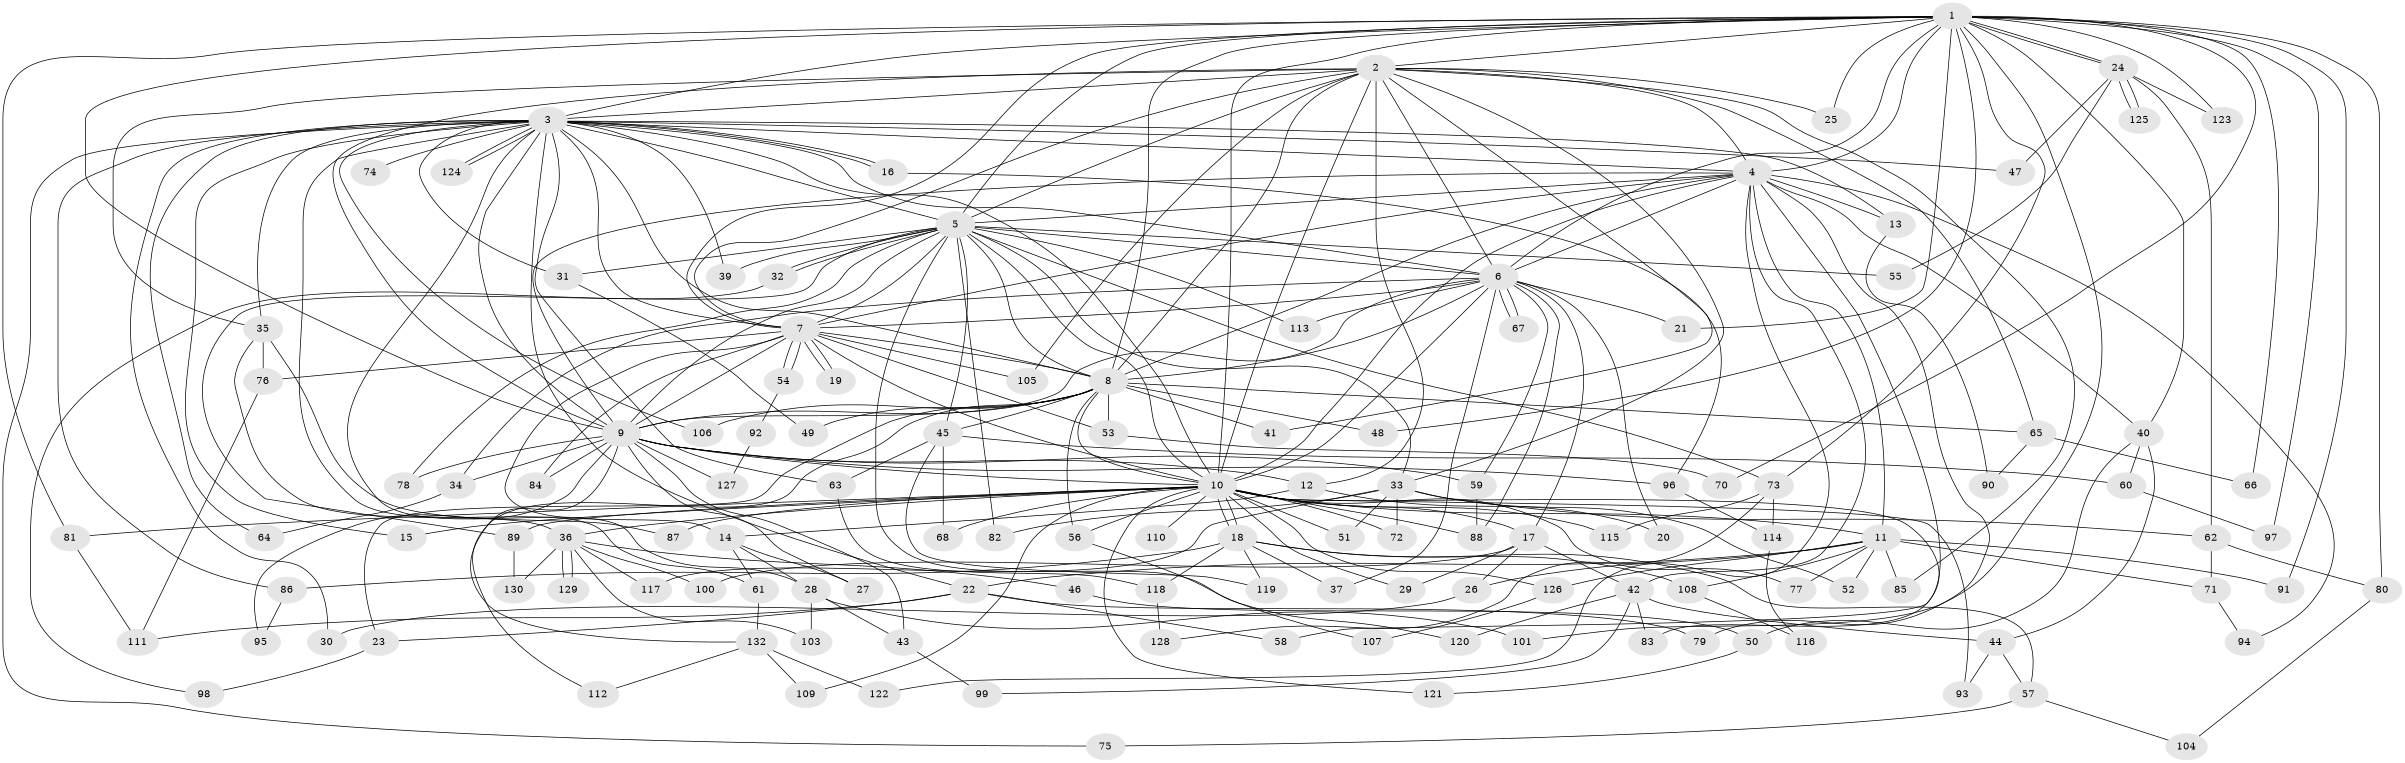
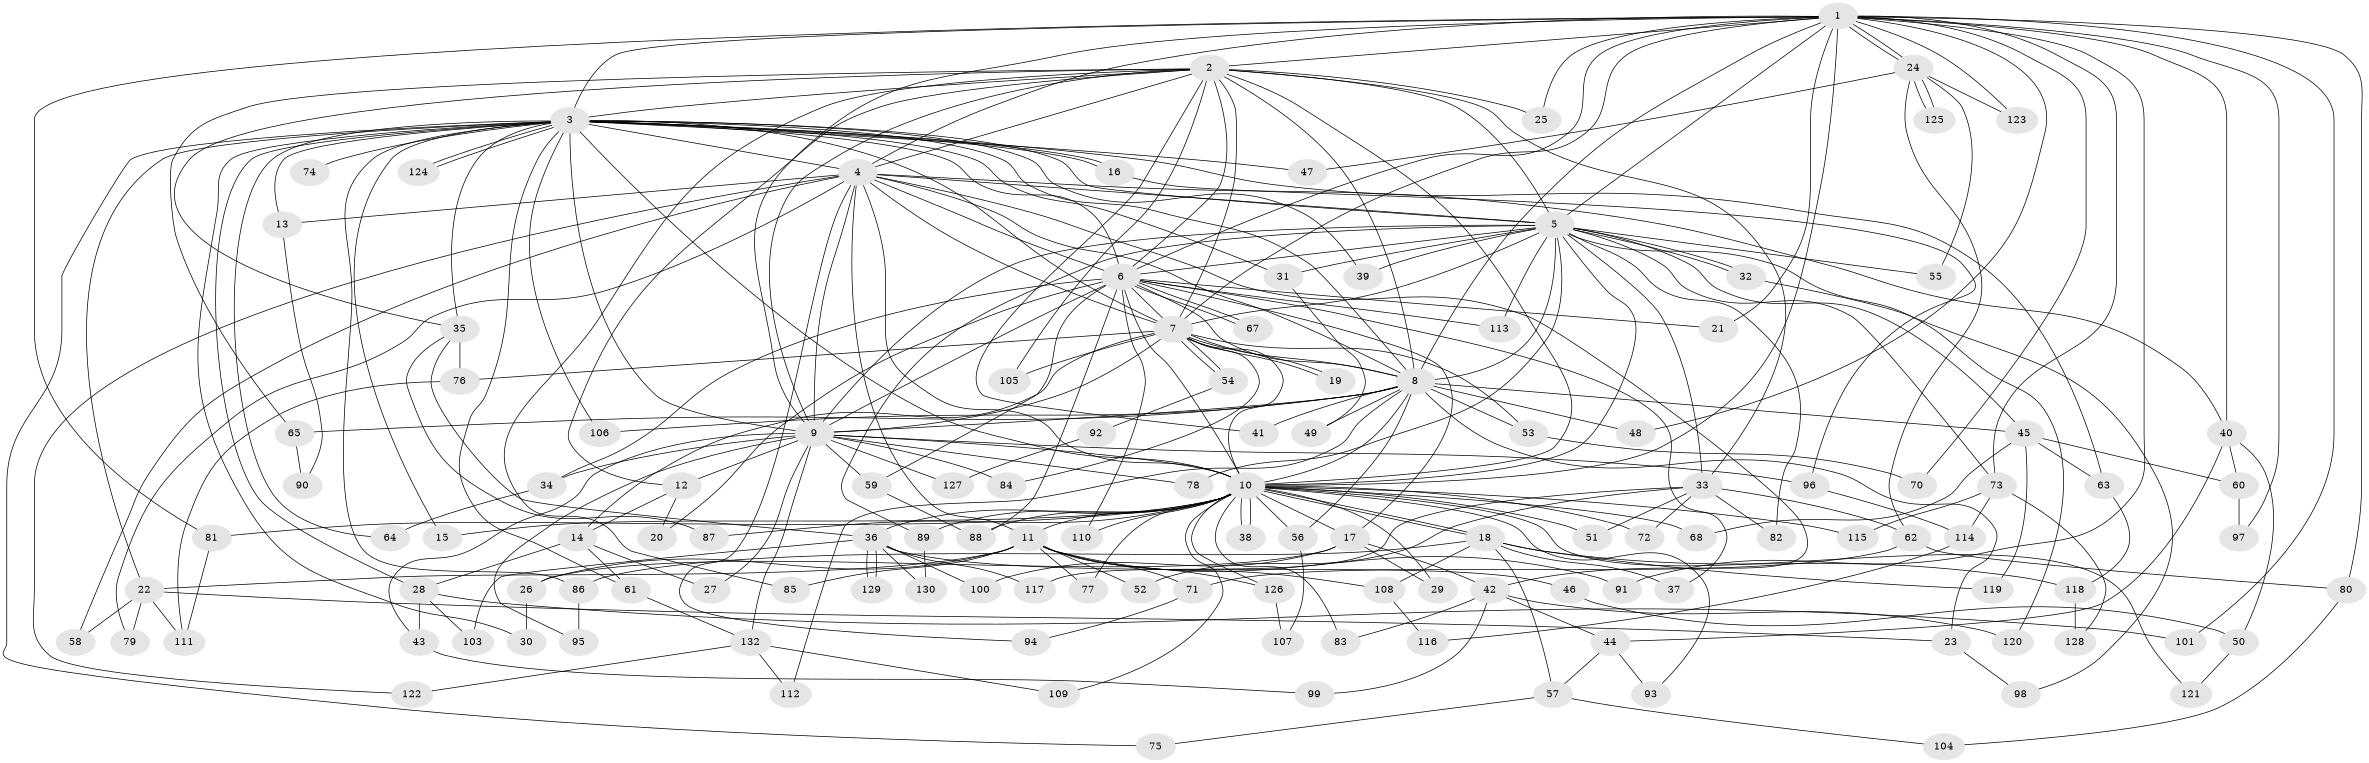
edge "6" -- "110": added
node "66": removed
node "38": added
